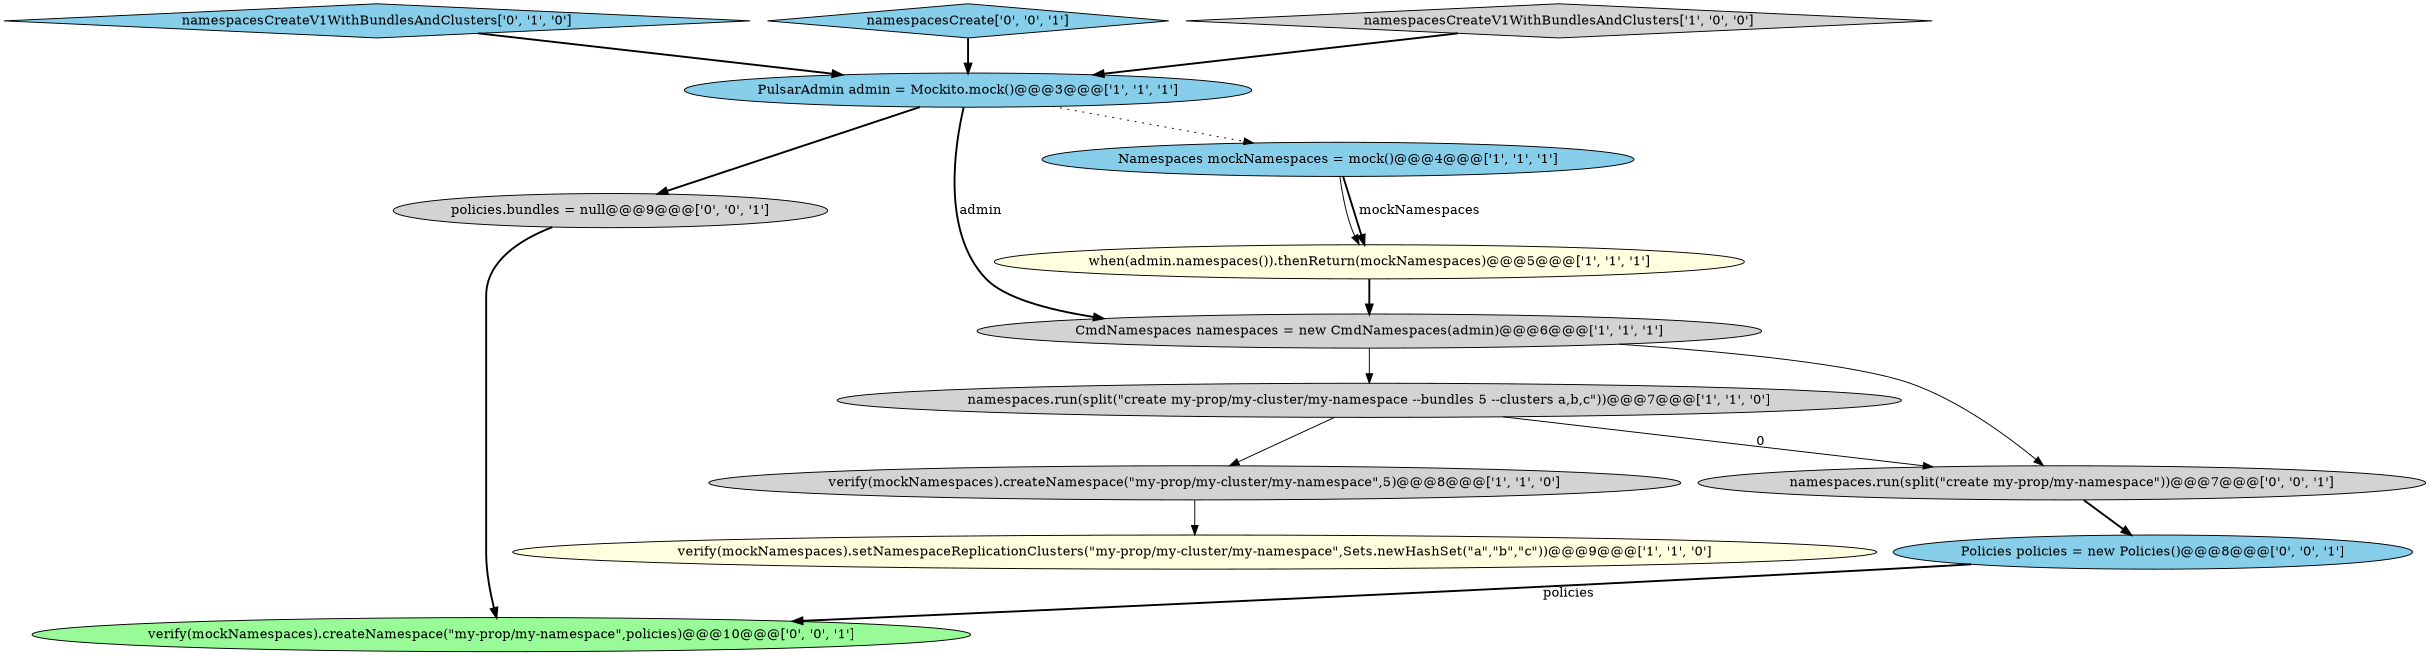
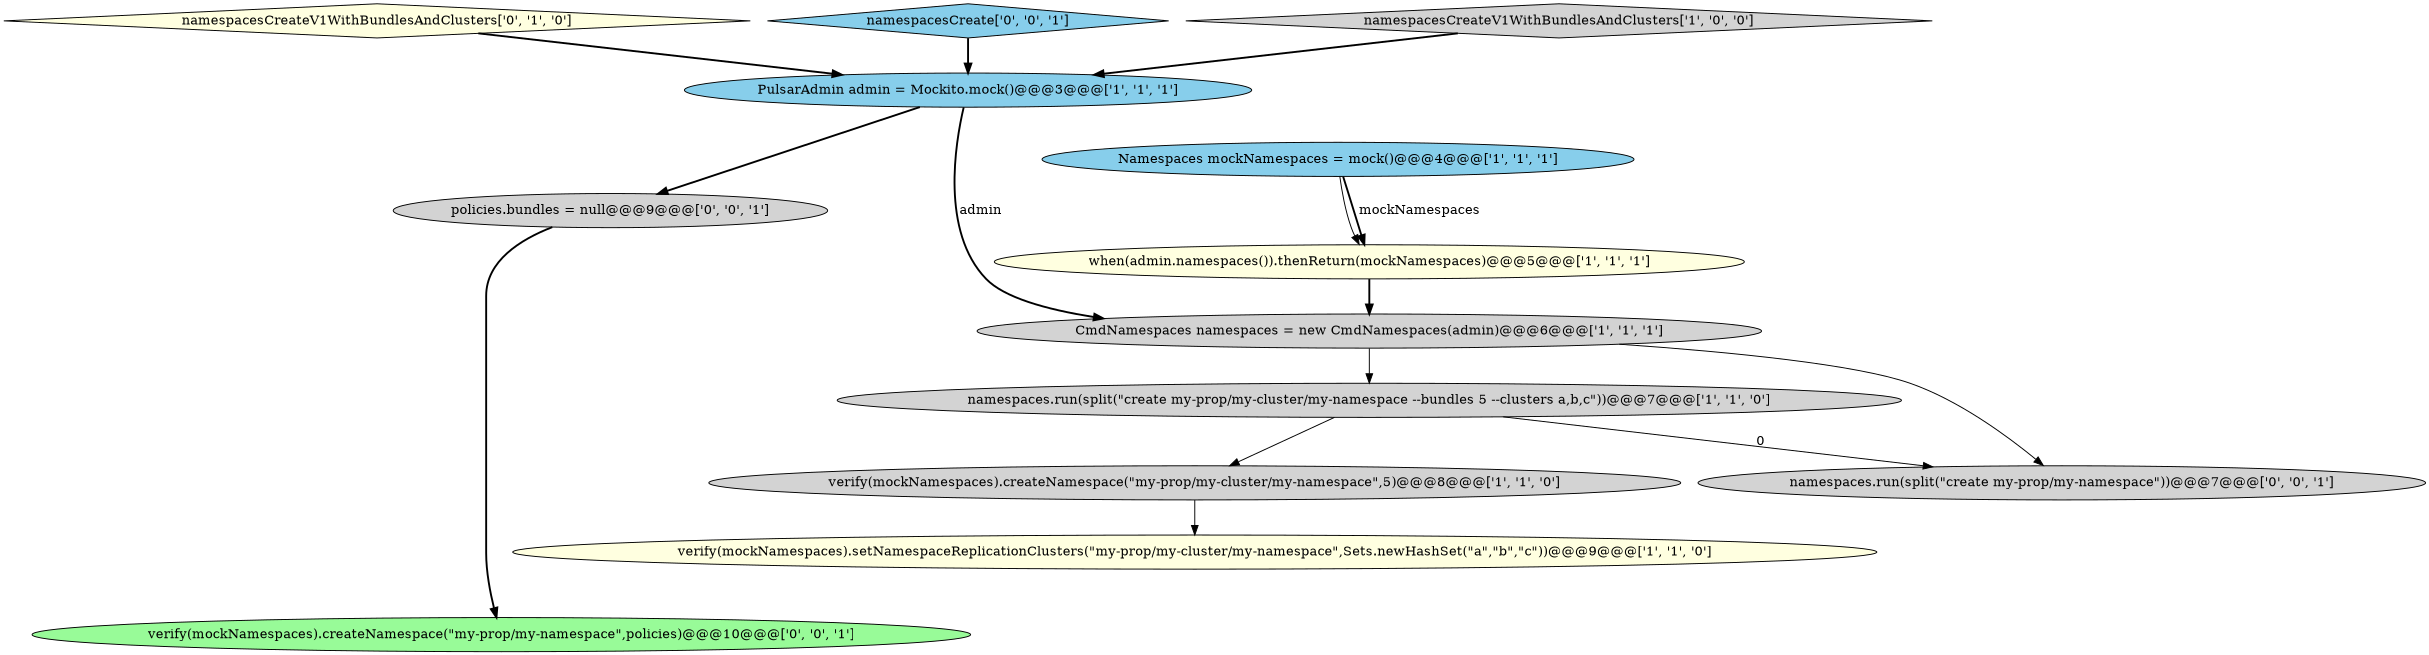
node "namespacesCreateV1WithBundlesAndClusters['0', '1', '0']": fillcolor skyblue -> lightyellow
edge "PulsarAdmin admin = Mockito.mock()@@@3@@@['1', '1', '1']" -> "Namespaces mockNamespaces = mock()@@@4@@@['1', '1', '1']": removed
node "Policies policies = new Policies()@@@8@@@['0', '0', '1']": removed
